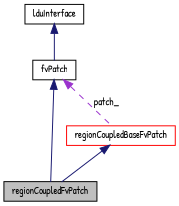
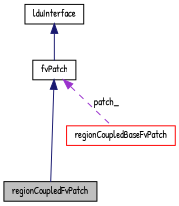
edge "regionCoupledFvPatch" -> "regionCoupledBaseFvPatch": removed
